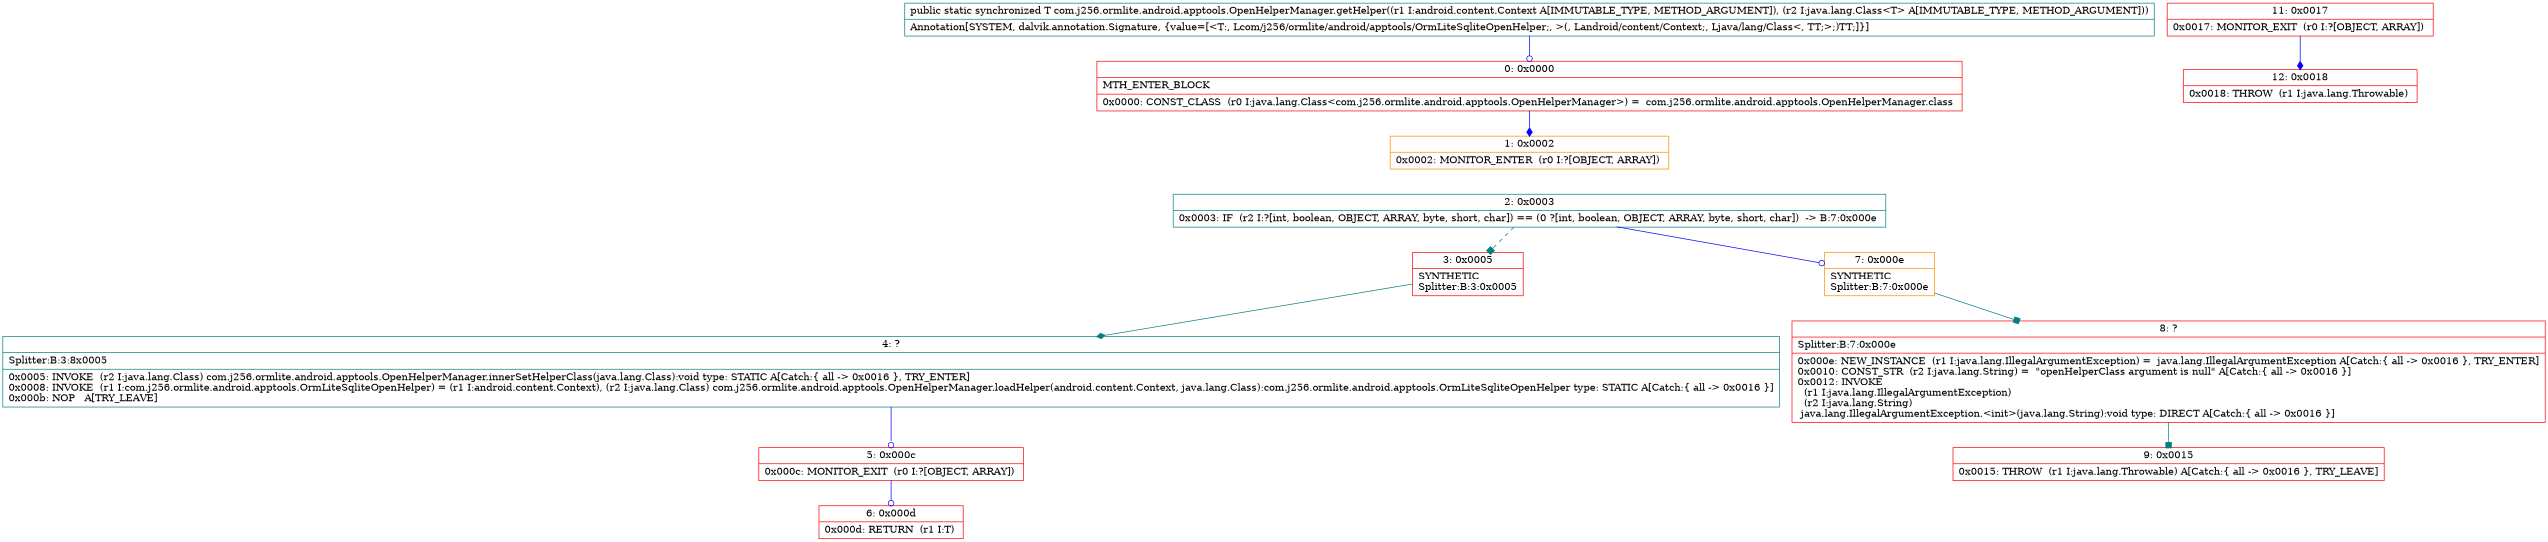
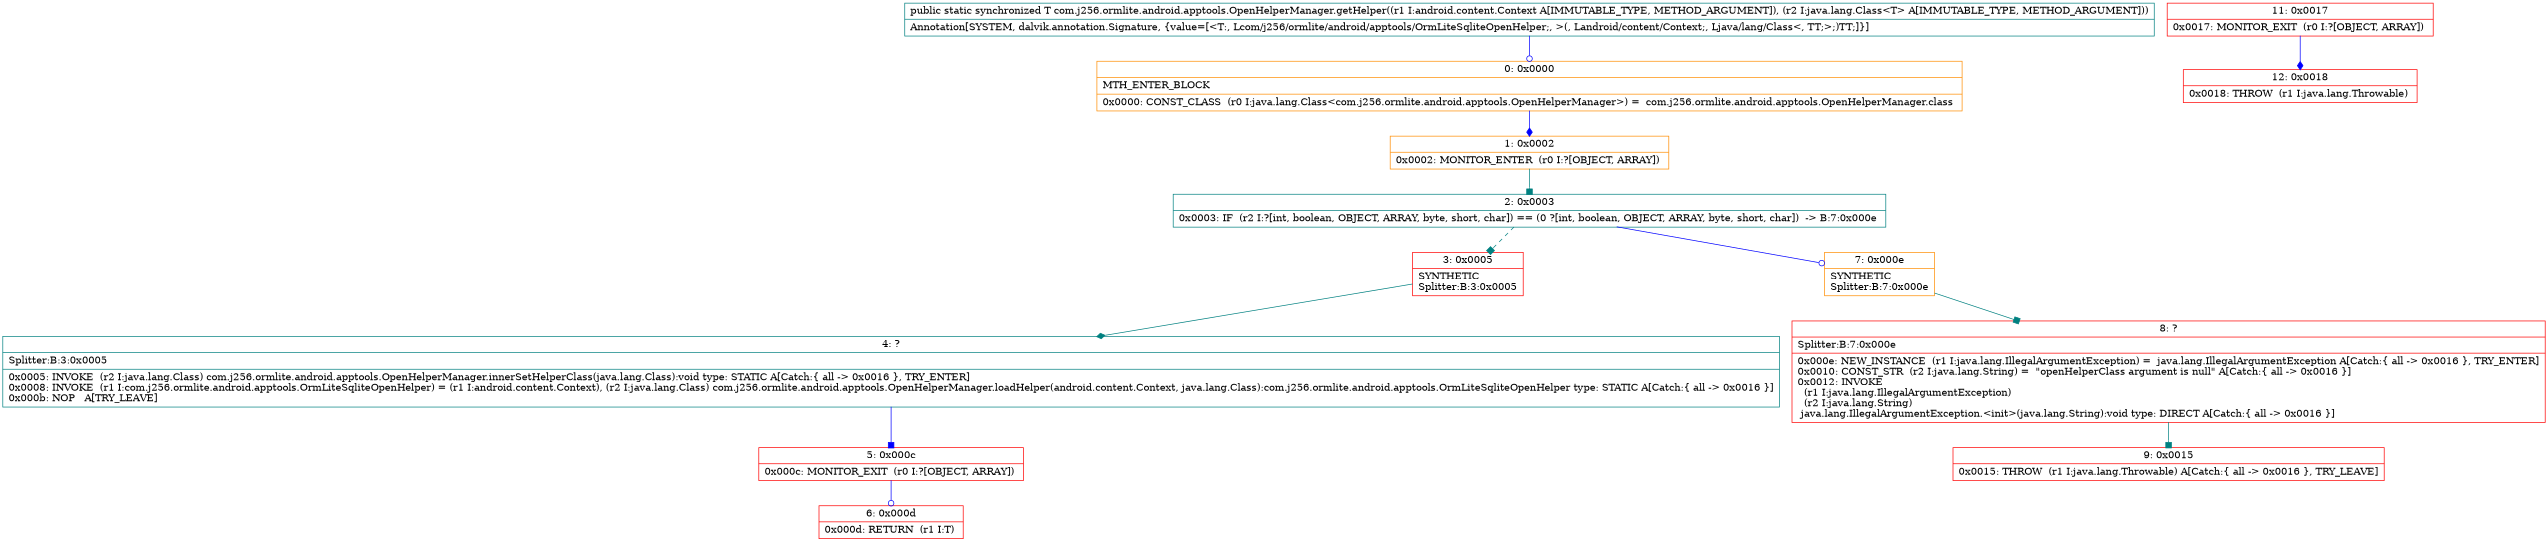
node "0: 0x0000": color red -> darkorange
edge "1: 0x0002" -> "2: 0x0003": added
node "4: ?": text "Splitter:B:3:8x0005" -> "Splitter:B:3:0x0005"
edge "4: ?" -> "5: 0x000c": arrowhead odot -> box
